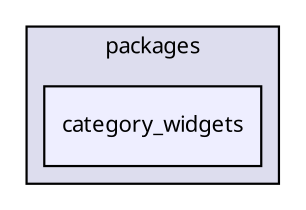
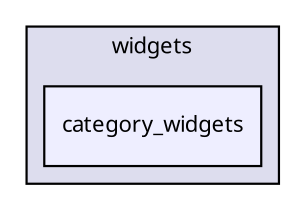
cluster "packages": label "packages" -> "widgets"
